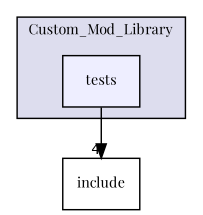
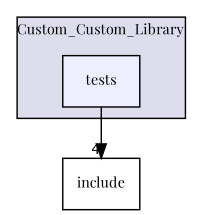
cluster "Custom_Mod_Library": label "Custom_Mod_Library" -> "Custom_Custom_Library"
